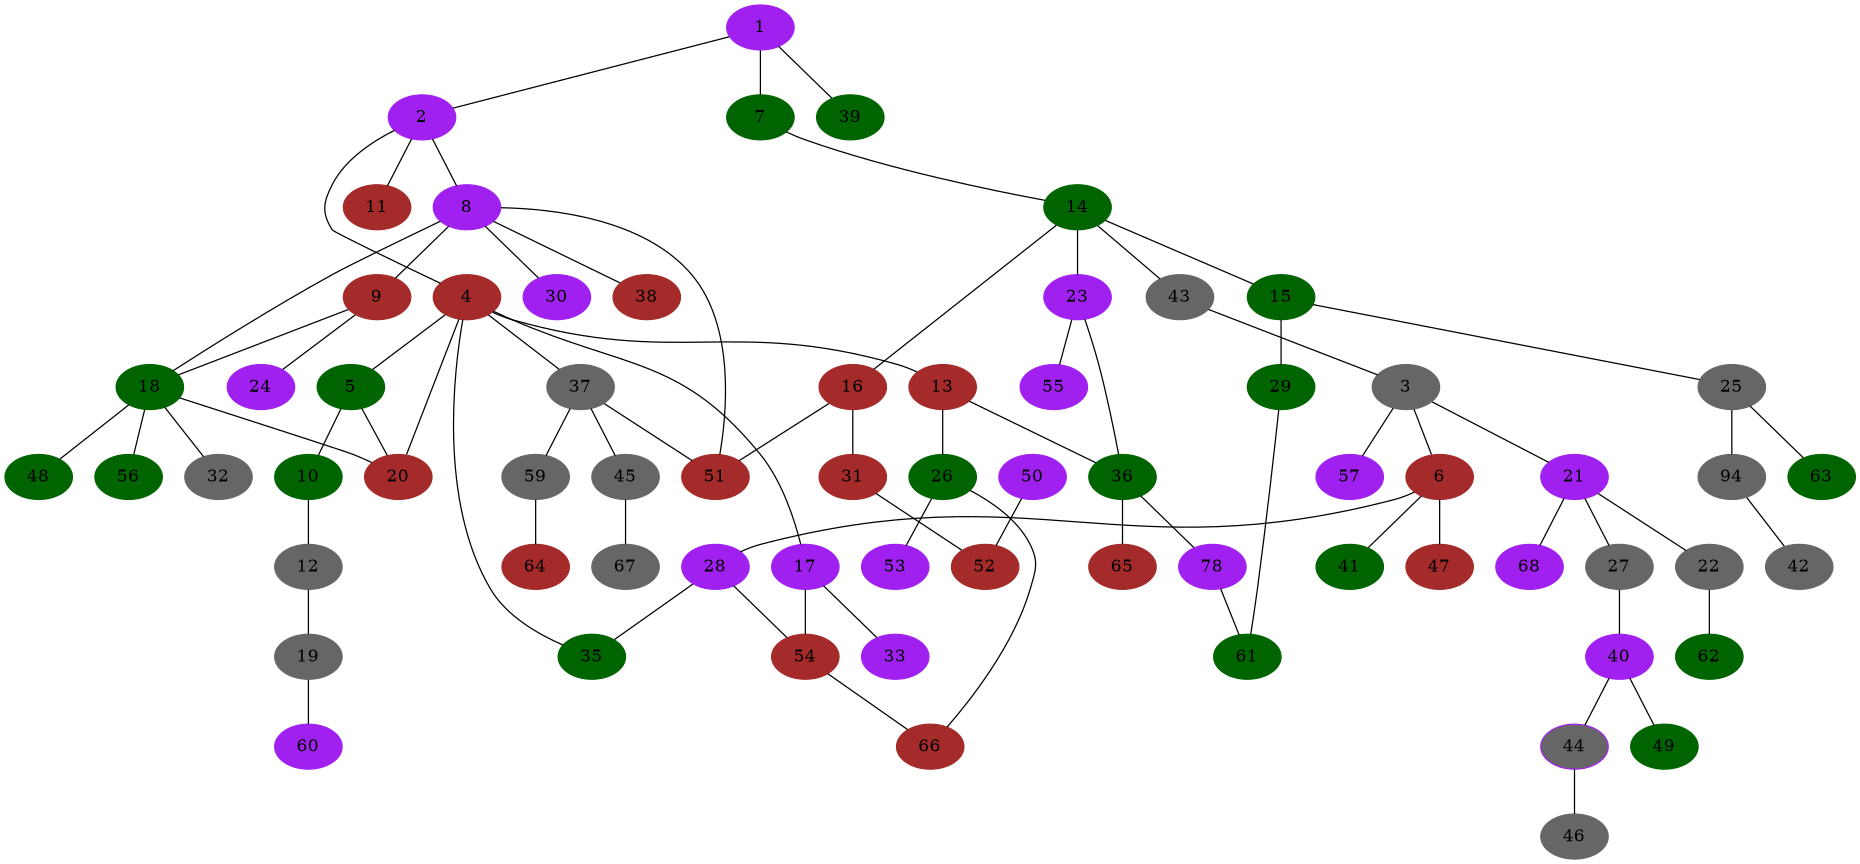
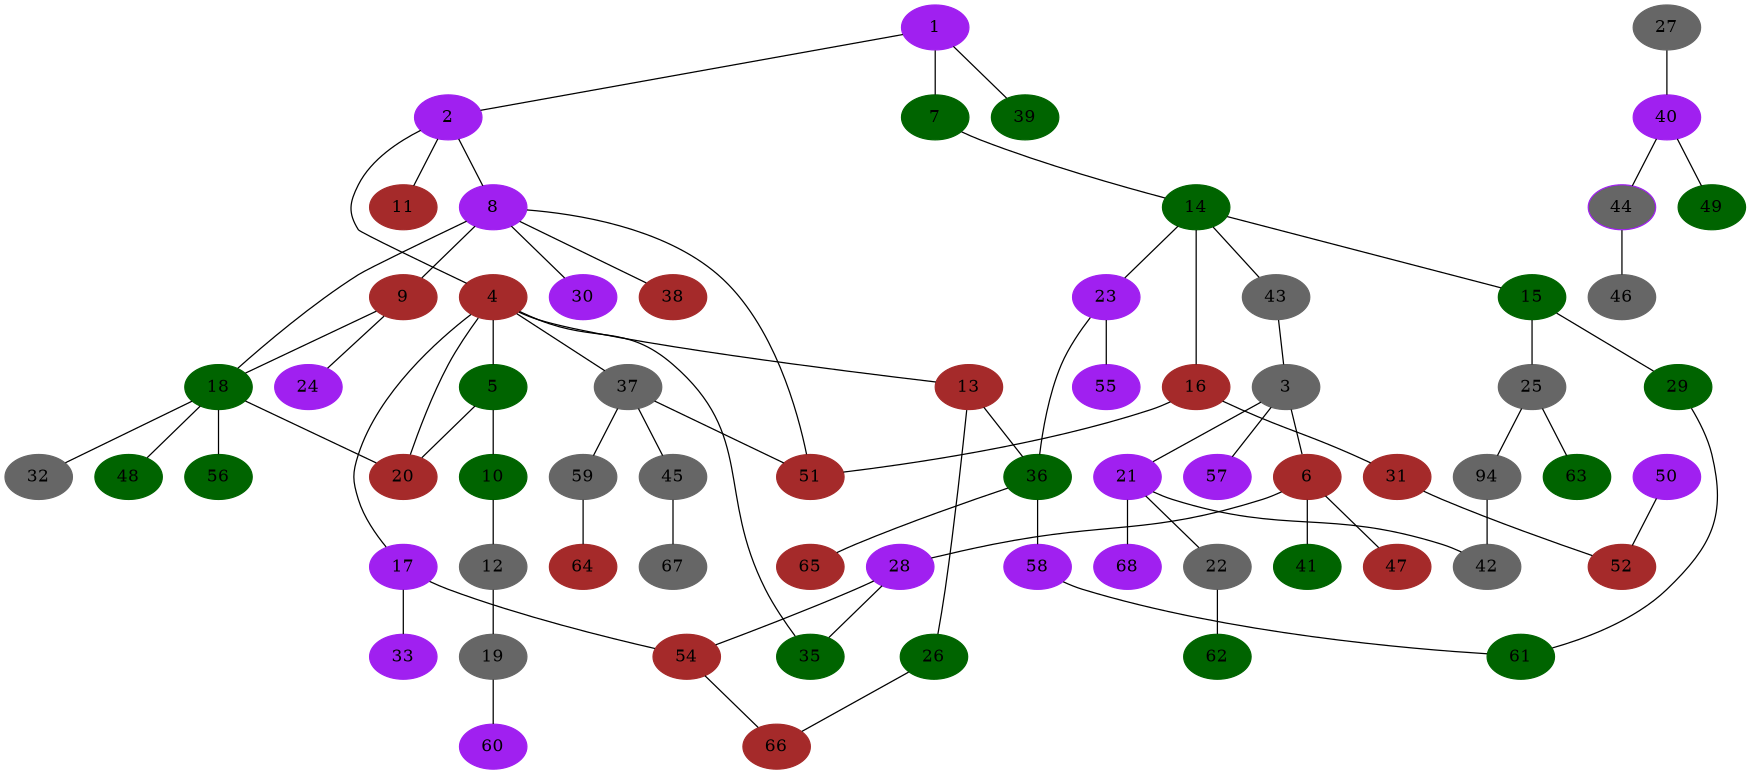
edge "21" -- "27": now "21" -- "42"
node "53": removed
node "78": label "78" -> "58"
